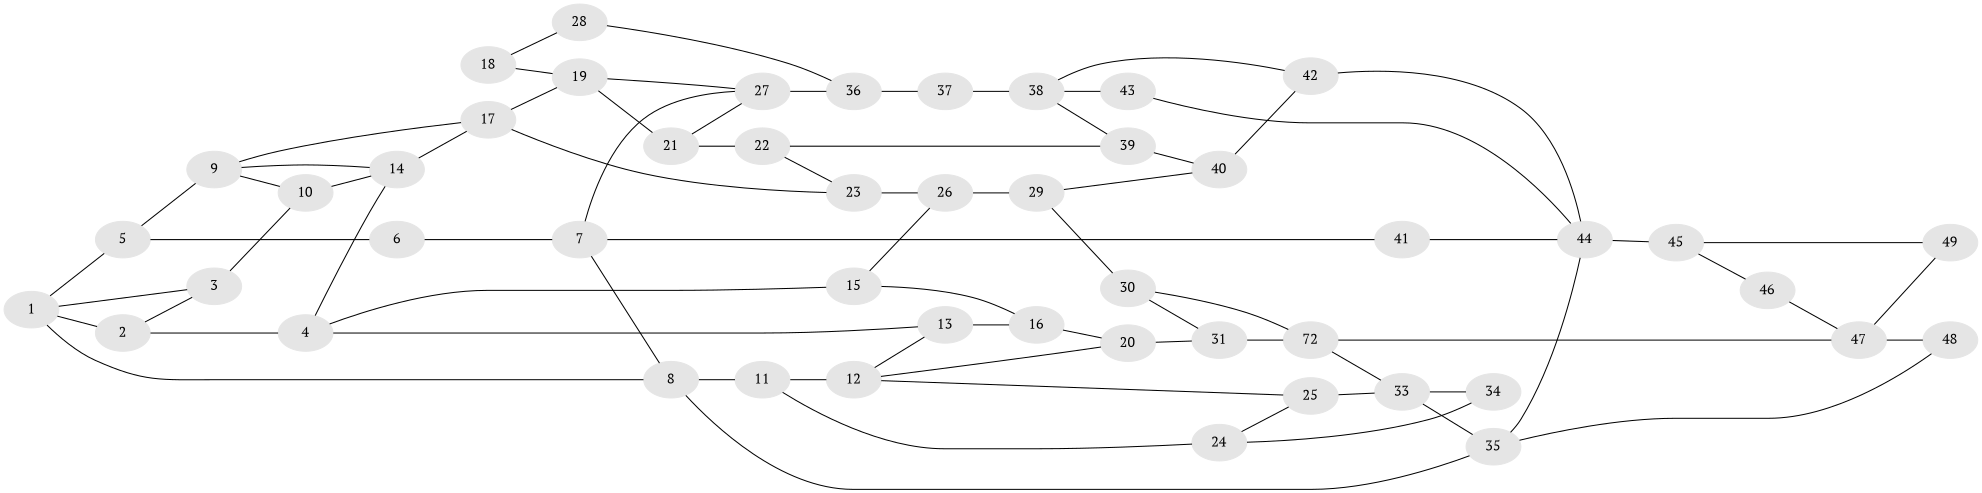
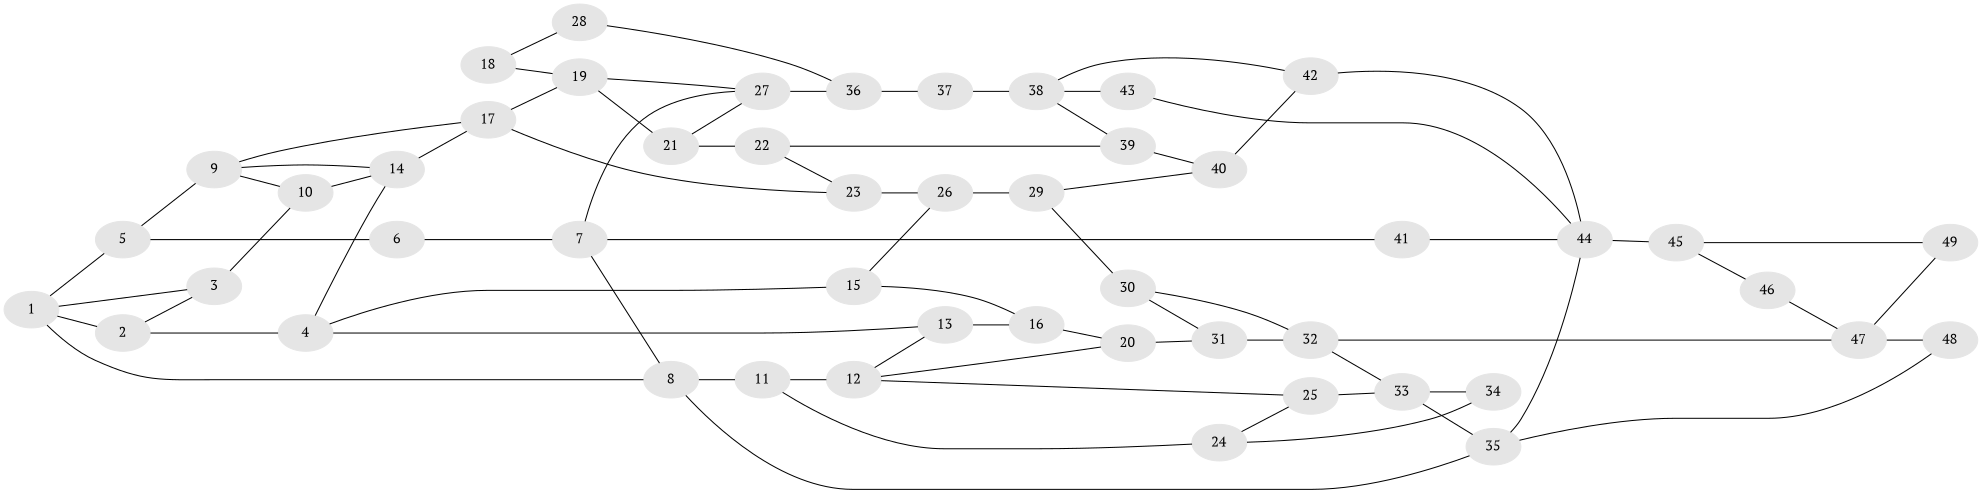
node "72": label "72" -> "32"
